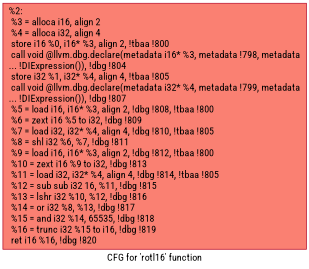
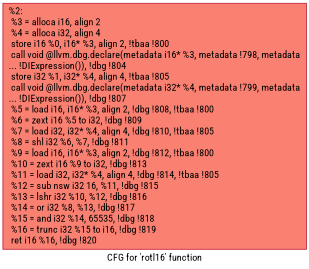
node "%2:": text "%12 = sub sub i32 16, %11, !dbg !815" -> "%12 = sub nsw i32 16, %11, !dbg !815"
